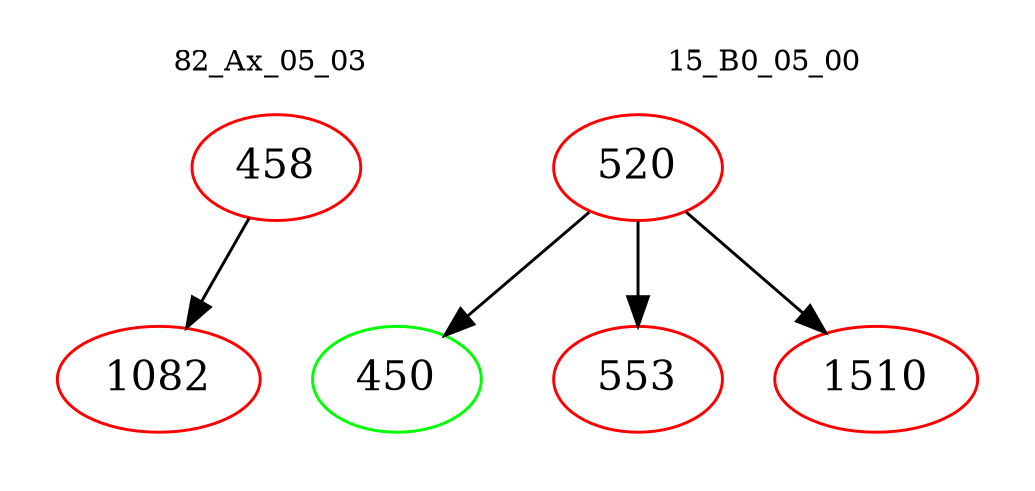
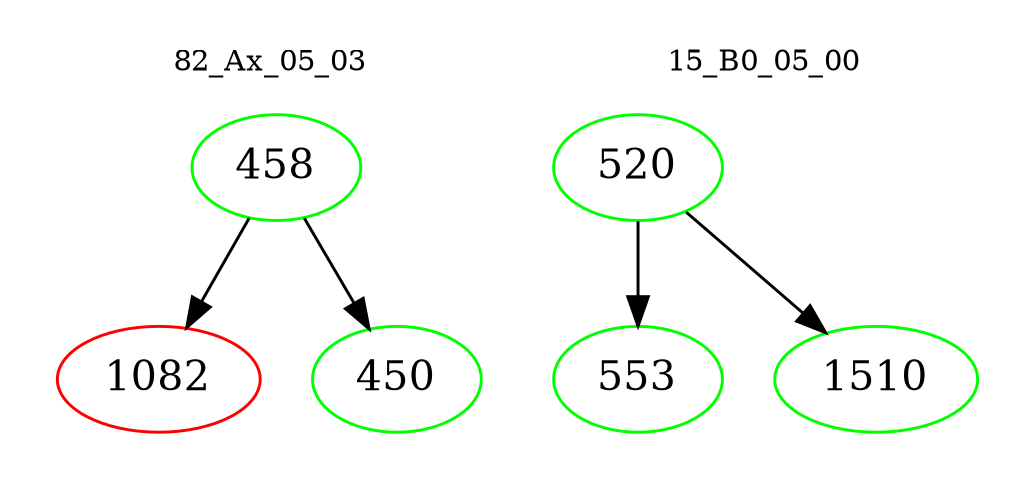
node "458": color red -> green
node "520": color red -> green
edge "520" -> "450": now "458" -> "450"
node "553": color red -> green
node "1510": color red -> green
